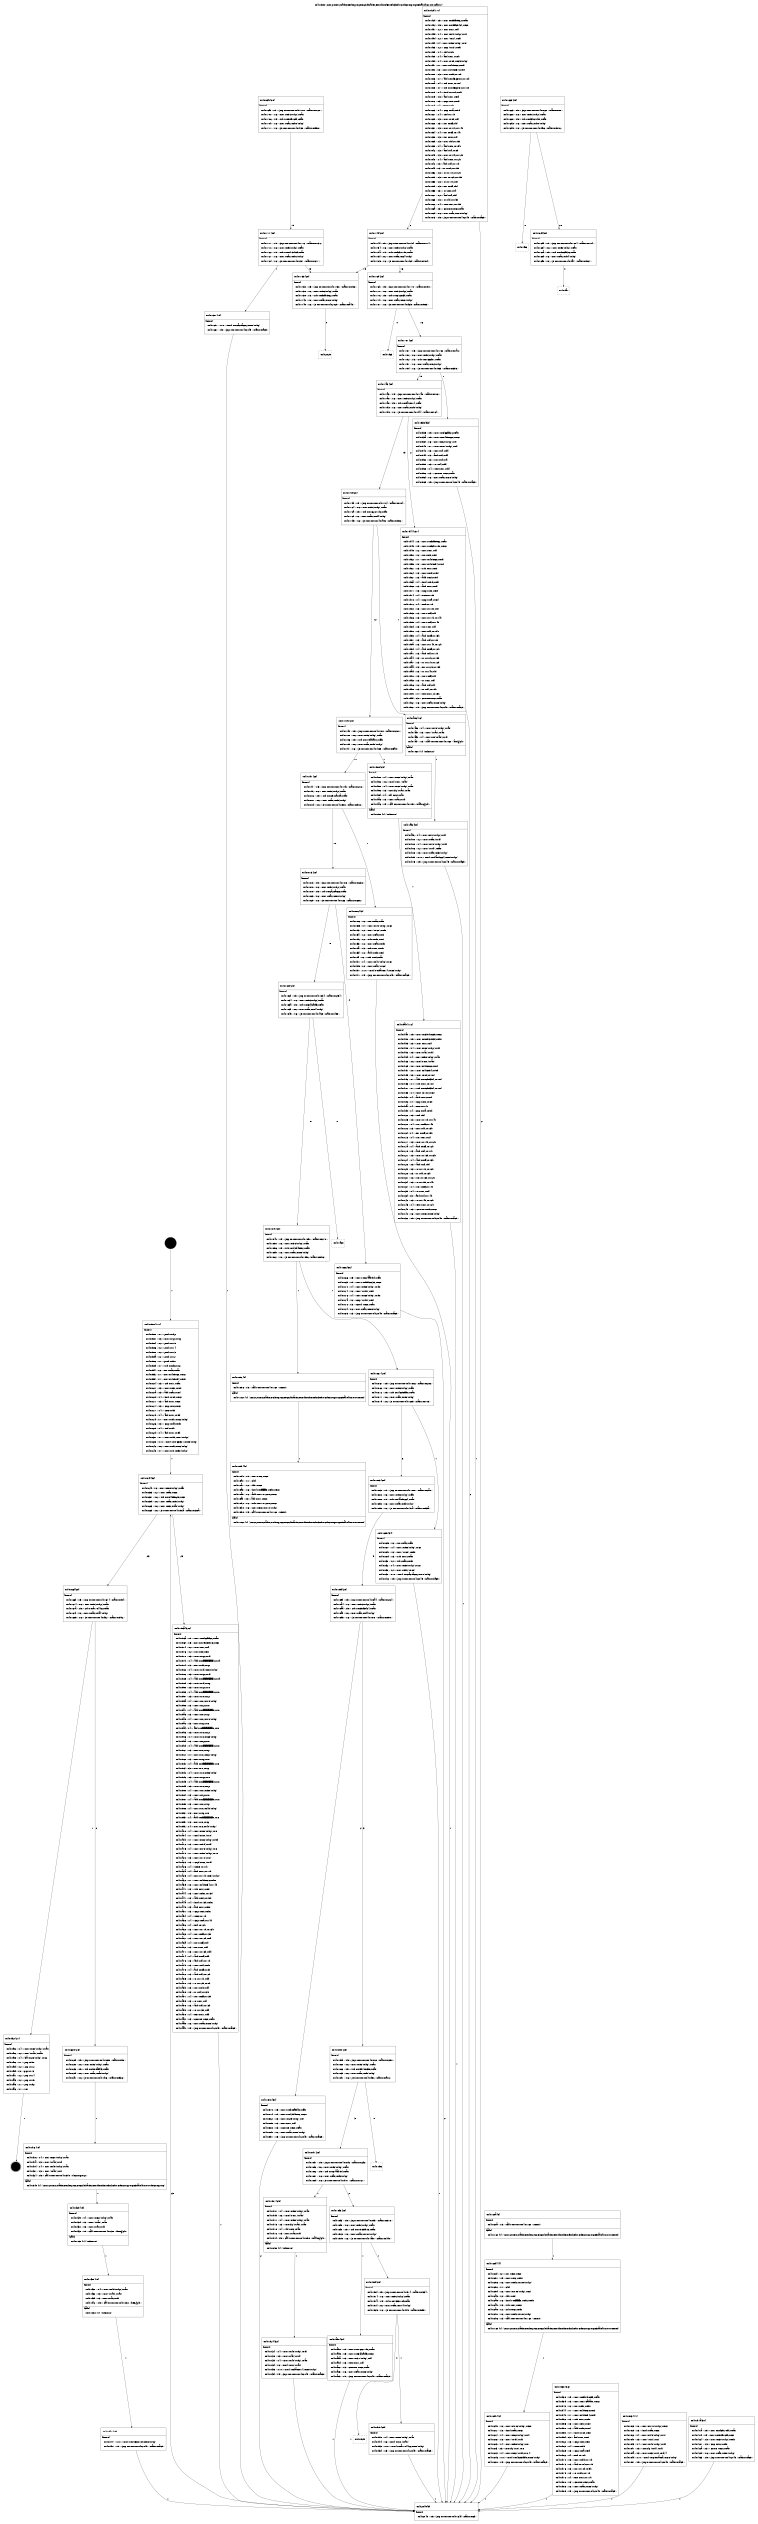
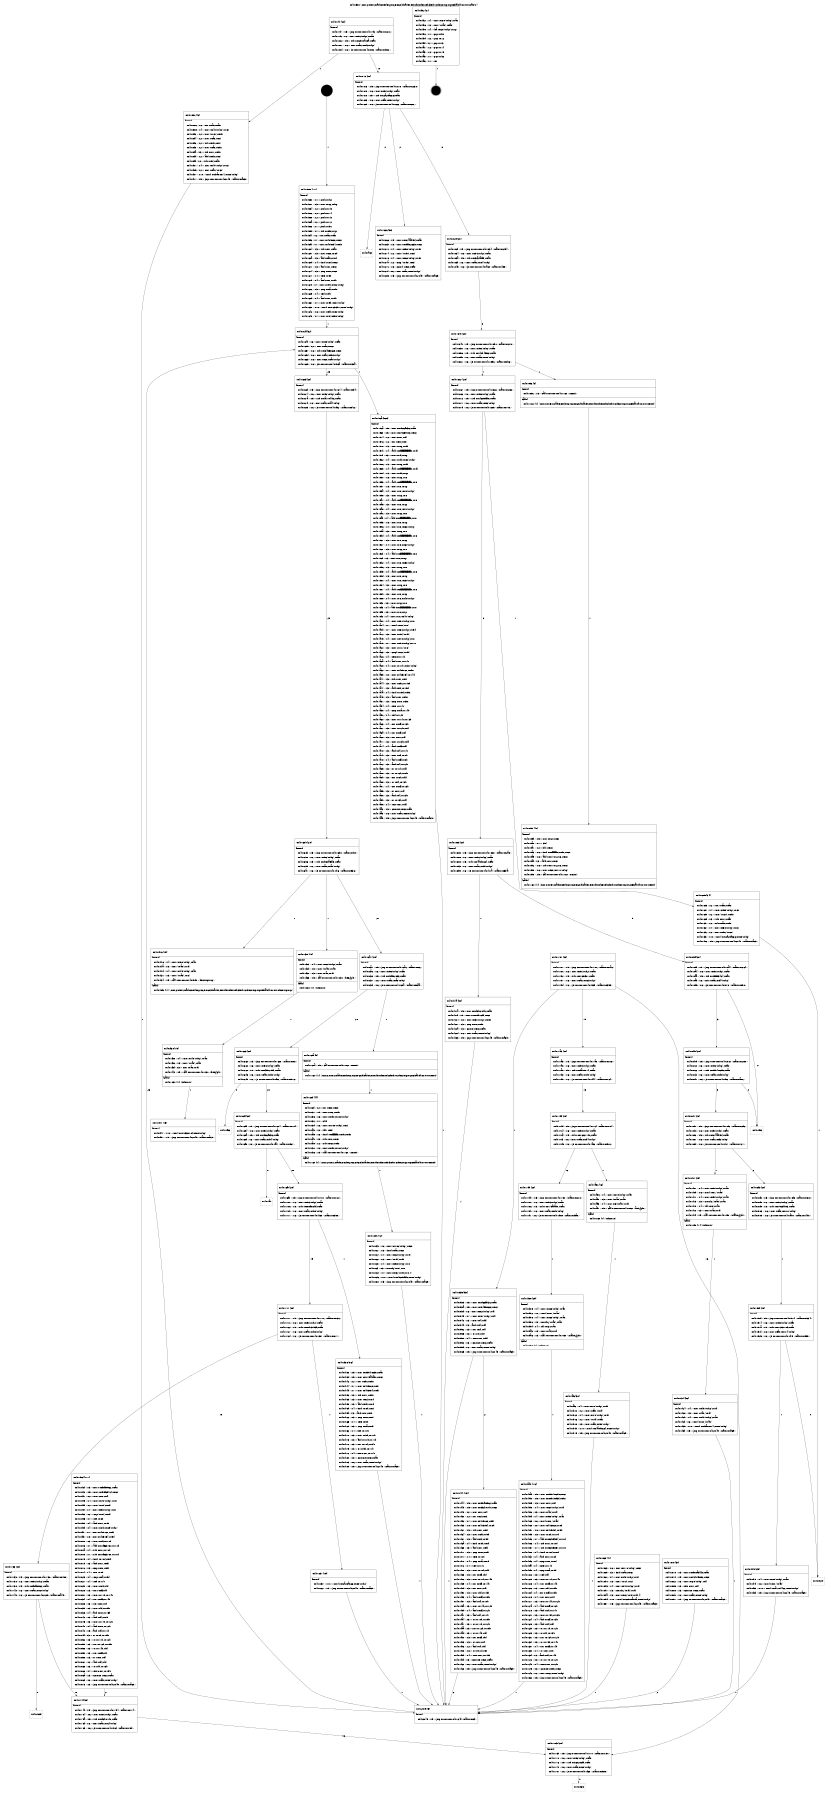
edge "0x40174f [28]" -> "0x401733 [28]": reversed
edge "0x40176b [28]" -> "0x401787 [28]": reversed
edge "0x4017a3 [28]" -> "0x401d44 [137]": now "0x401935 [53]" -> "0x401d44 [137]"
edge "0x4017db [28]" -> "0x4017f7 [28]": removed, label "11"
edge "0x401883 [28]" -> "0x401b1a [30]": added, label "1"
node "0x4016a7 [28]": added
edge "0x40182f [28]" -> "0x401ace": now "0x401813 [28]" -> "0x401ace"
edge "0x4016df [28]" -> "0x4016fb [28]": added, label "20"
edge "0x4016fb [28]" -> "0x401b38 [86]": added, label "1"
edge "0x401dcd [171]" -> "0x402049 [5]": removed, label "2"
edge "0x40164f [32]" -> "0x40196a [326]": label " 23" -> " 1"
edge "0x40166f [28]" -> "0x401f92 [21]": removed, label "1"
edge "0x40166f [28]" -> "0x40168b [28]": label " 0" -> " 22"
edge "0x40189f [28]" -> "0x401e78 [30]": now "0x40189f [28]" -> "0x401fec"
edge "0x401c66 [36]" -> "0x402049 [5]": removed, label "2"
edge "0x401ce5 [34]" -> "0x402049 [5]": now "0x401ce5 [34]" -> "0x40192b"
edge "0x401f16 [19]" -> "0x401f29 [15]": now "0x40168b [28]" -> "0x401f29 [15]"
node "0x401ab0 [30]": removed
edge "0x401f47 [15]" -> "0x402049 [5]": removed, label "1"
